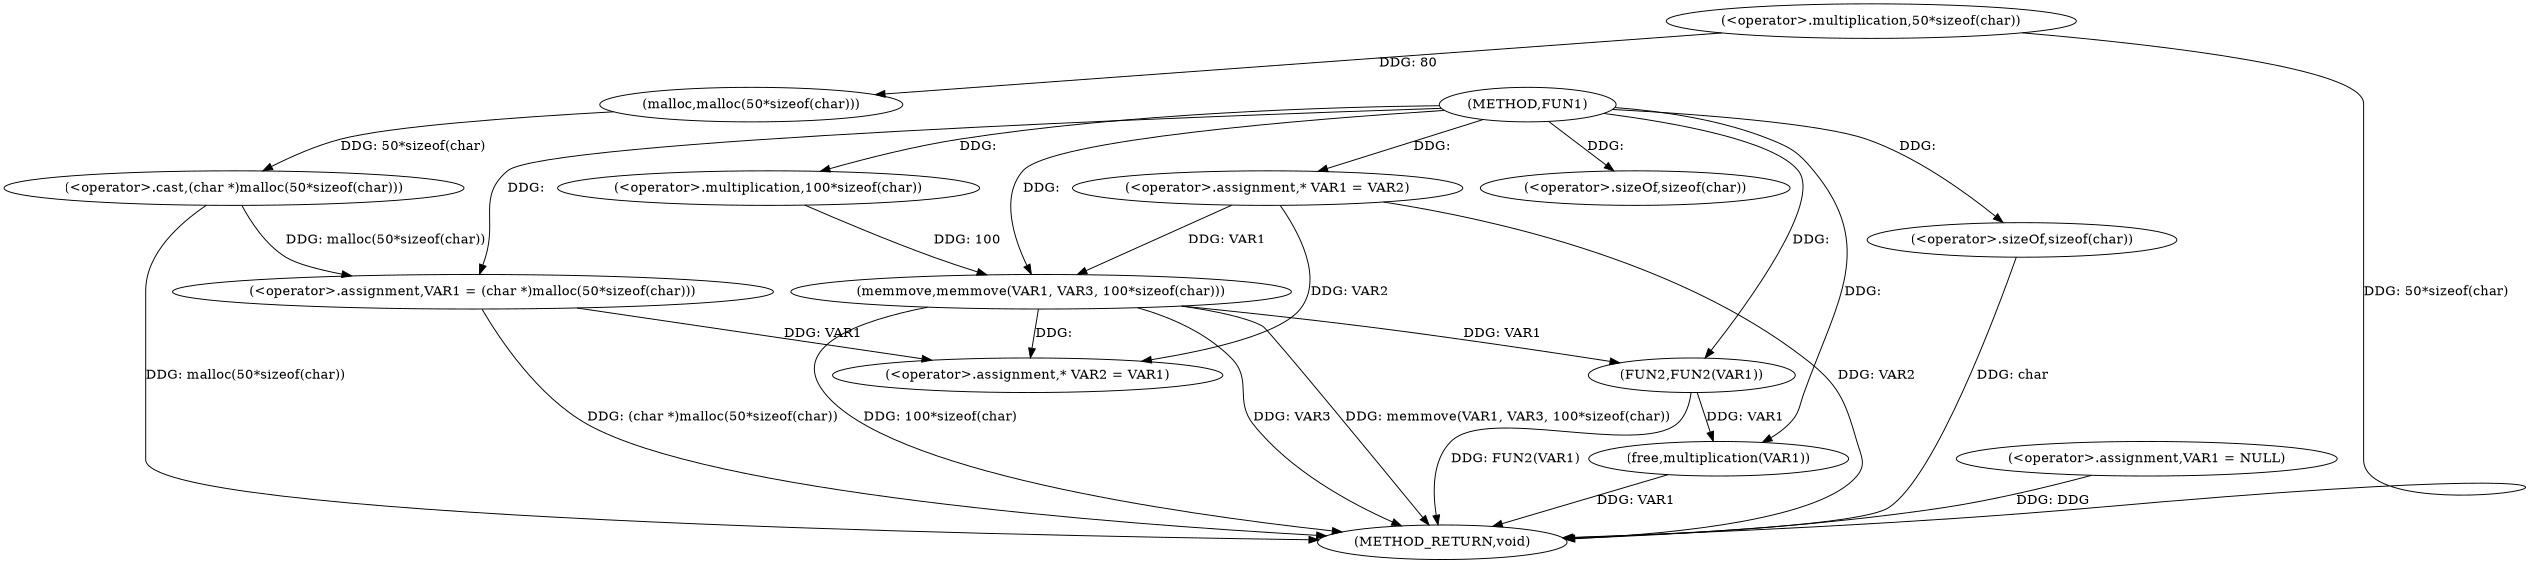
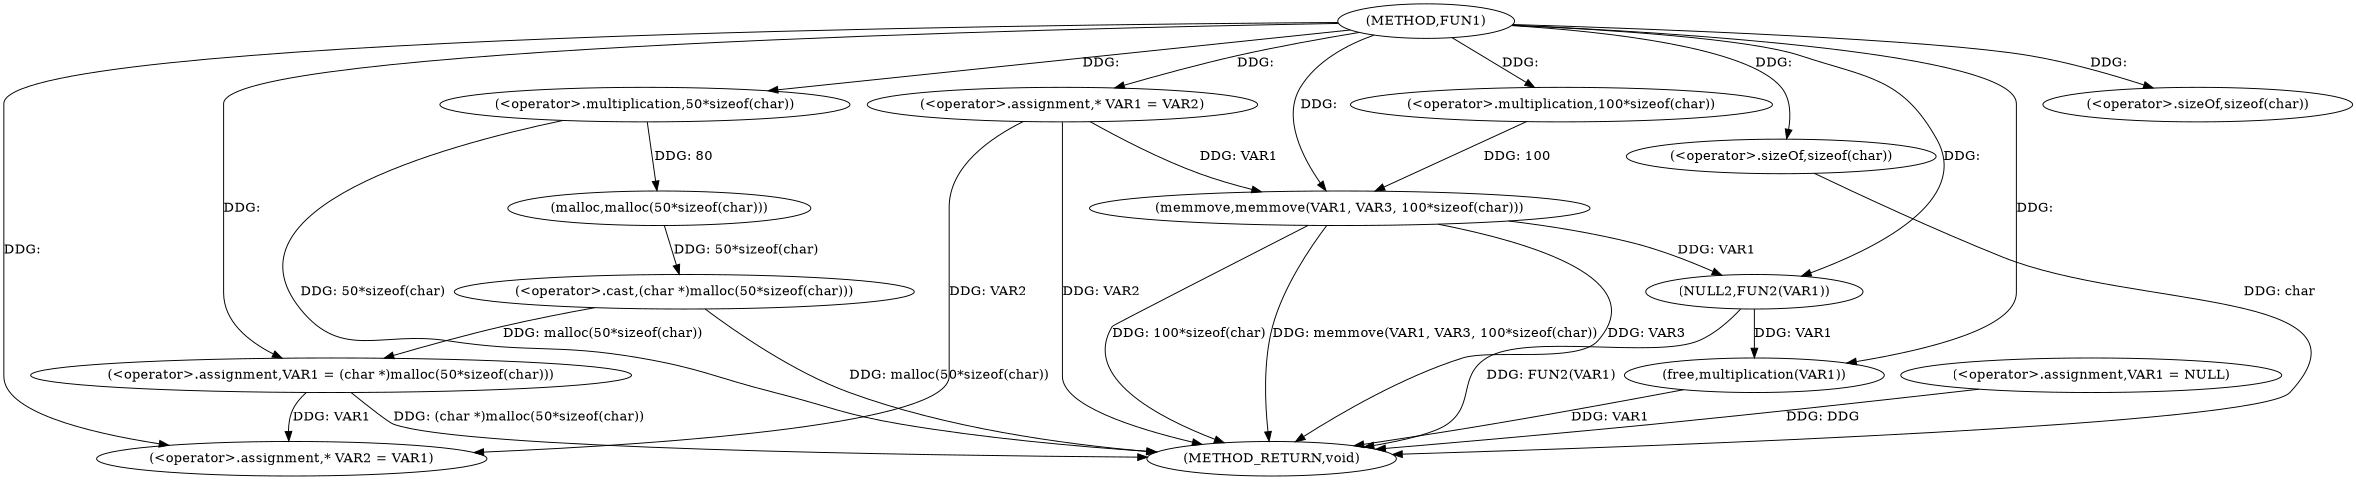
edge "(METHOD,FUN1)" -> "(<operator>.multiplication,50*sizeof(char))": added, label "DDG:"
edge "(memmove,memmove(VAR1, VAR3, 100*sizeof(char)))" -> "(<operator>.assignment,* VAR2 = VAR1)": now "(METHOD,FUN1)" -> "(<operator>.assignment,* VAR2 = VAR1)"
node "(FUN2,FUN2(VAR1))": label "(FUN2,FUN2(VAR1))" -> "(NULL2,FUN2(VAR1))"
